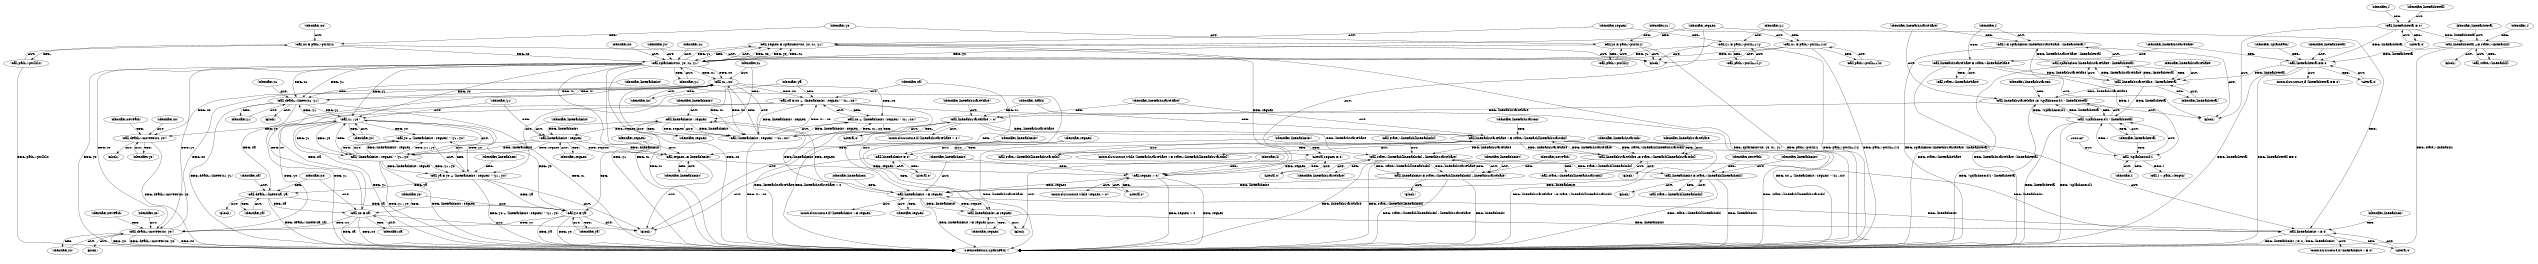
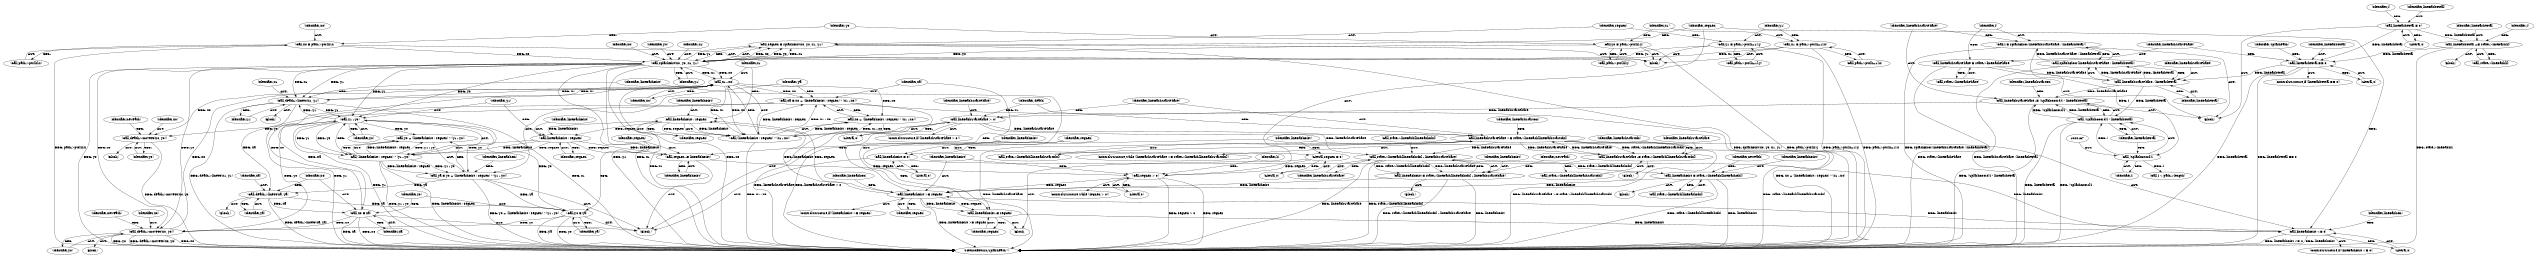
edge "(Call,i = splashFloor(lineDashStartPhase / lineDashTotal))" -> "(Call,splashFloor(lineDashStartPhase / lineDashTotal))": added, label "CFG:"
edge "(Call,segLen = splashDist(x0, y0, x1, y1))" -> "(Call,segLen > 0)": removed, label "DDG: segLen"
edge "(Call,path->pts[k].x)" -> "(MethodReturn,SplashPath *)": now "(Call,x0 = path->pts[k].x)" -> "(MethodReturn,SplashPath *)"
